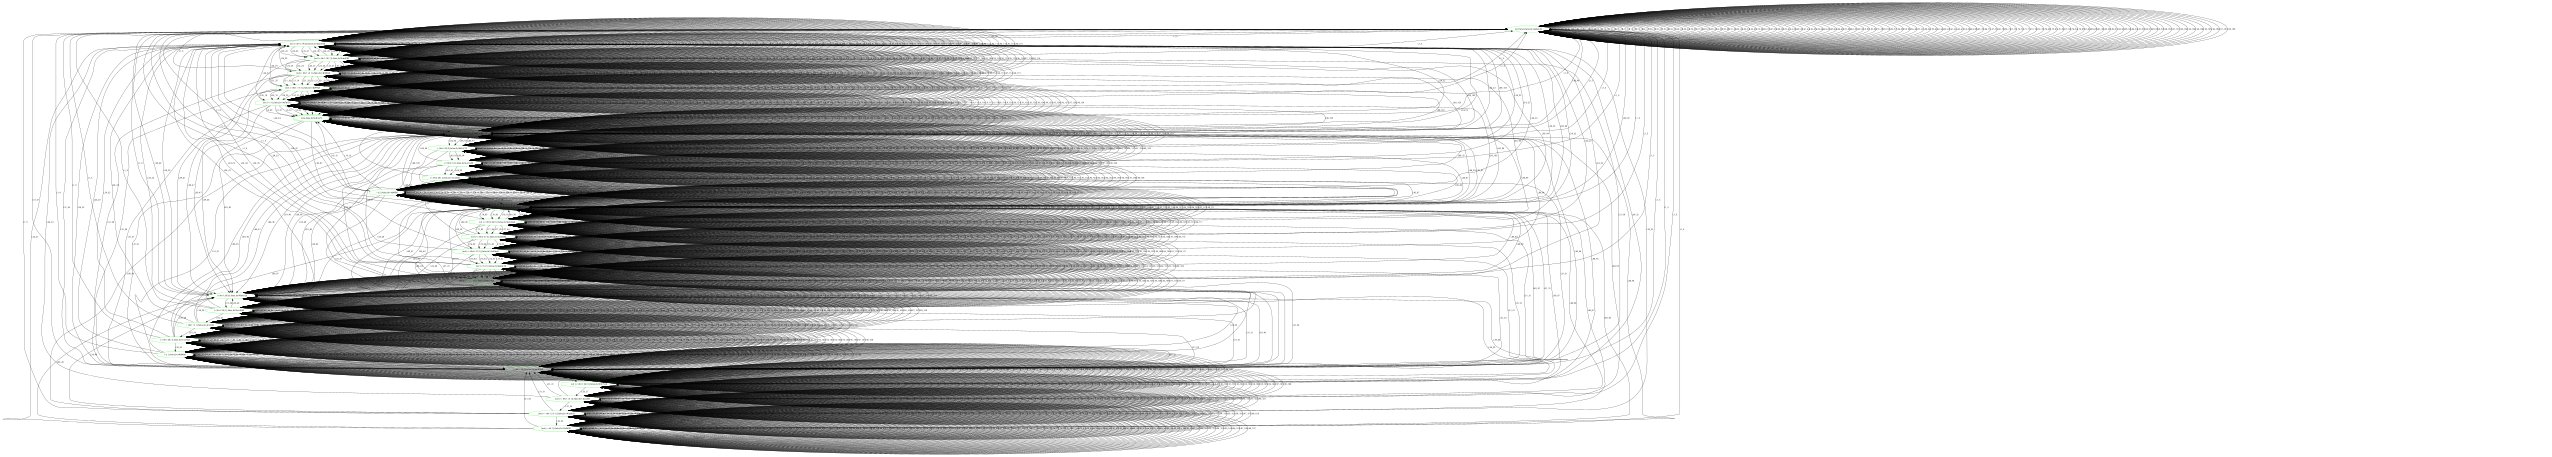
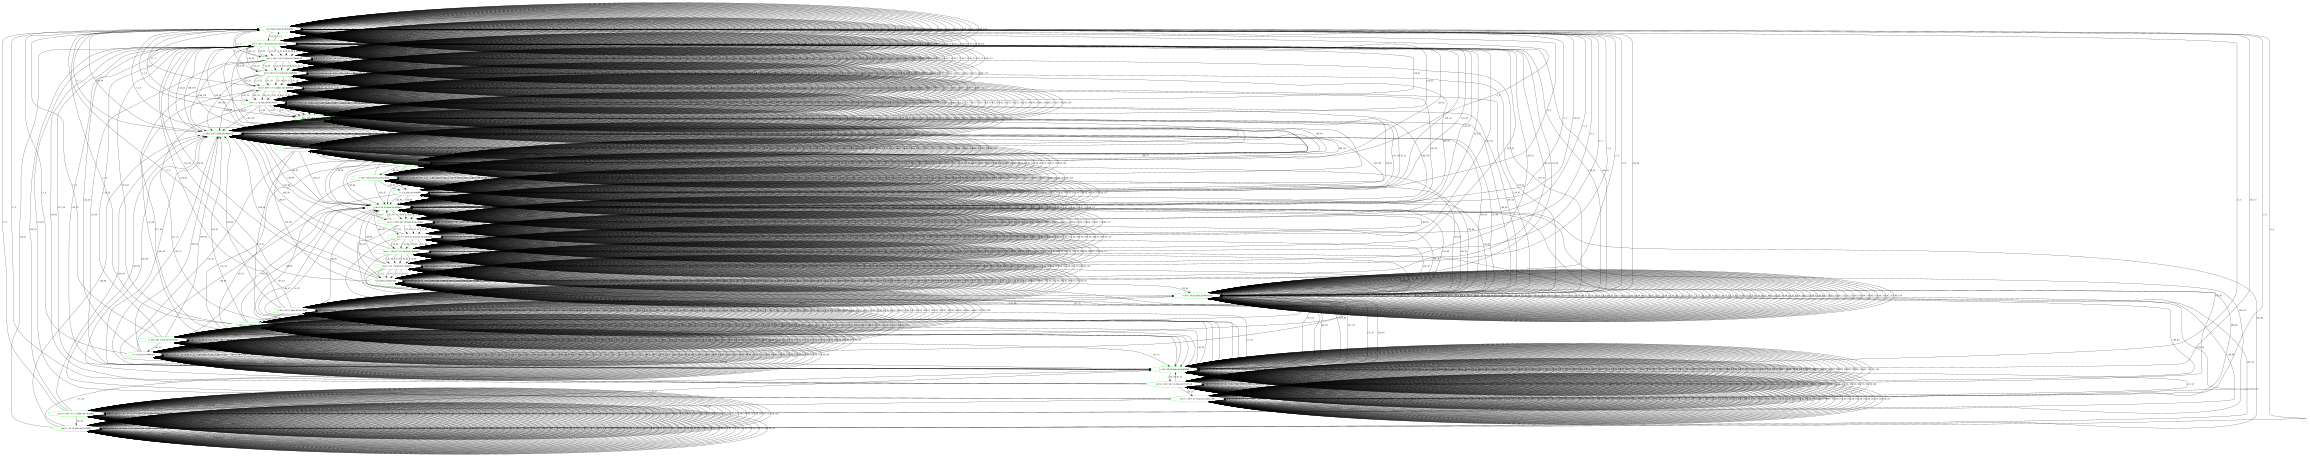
edge "(not (= |thr1::17| 1)),false,0x14b9f9a0" -> "(= |thr1::30| 0),false,0x14b80120": reversed
edge "(not (>= |thr1::3| 1)),false,0x14aca6f0" -> "(= |thr2::24| 0),false,0x14f34d50": now "(not (>= |thr1::3| 1)),false,0x14aca6f0" -> "(not (>= |thr2::21| 1)),false,0x14c92be0"
